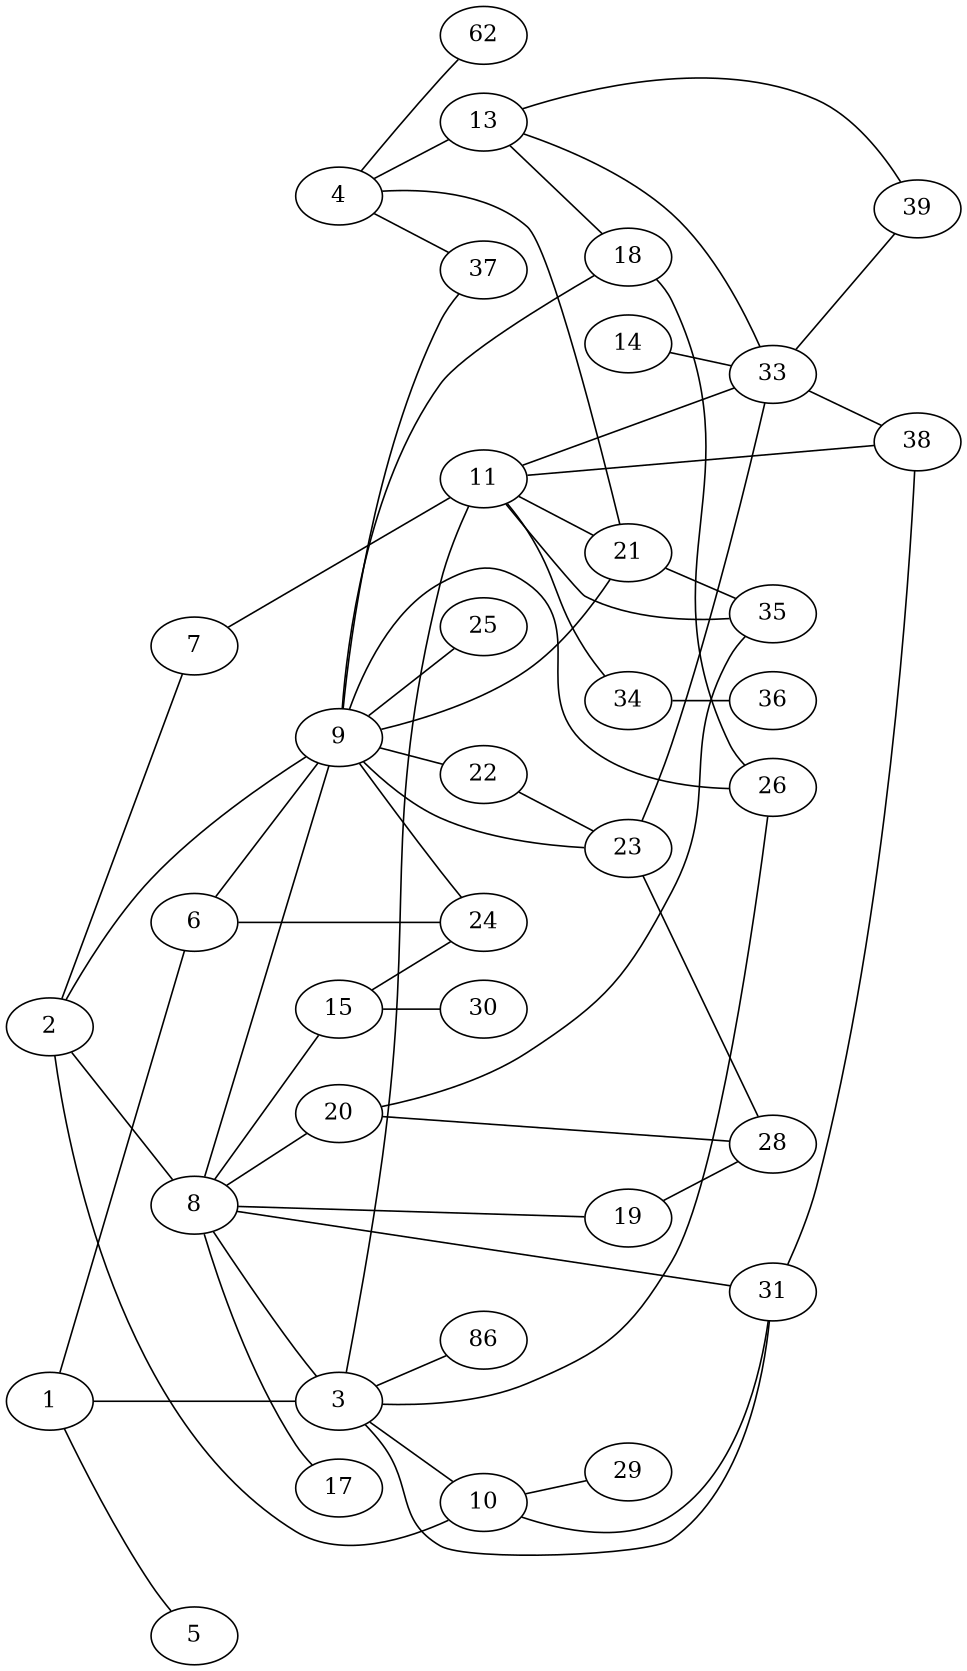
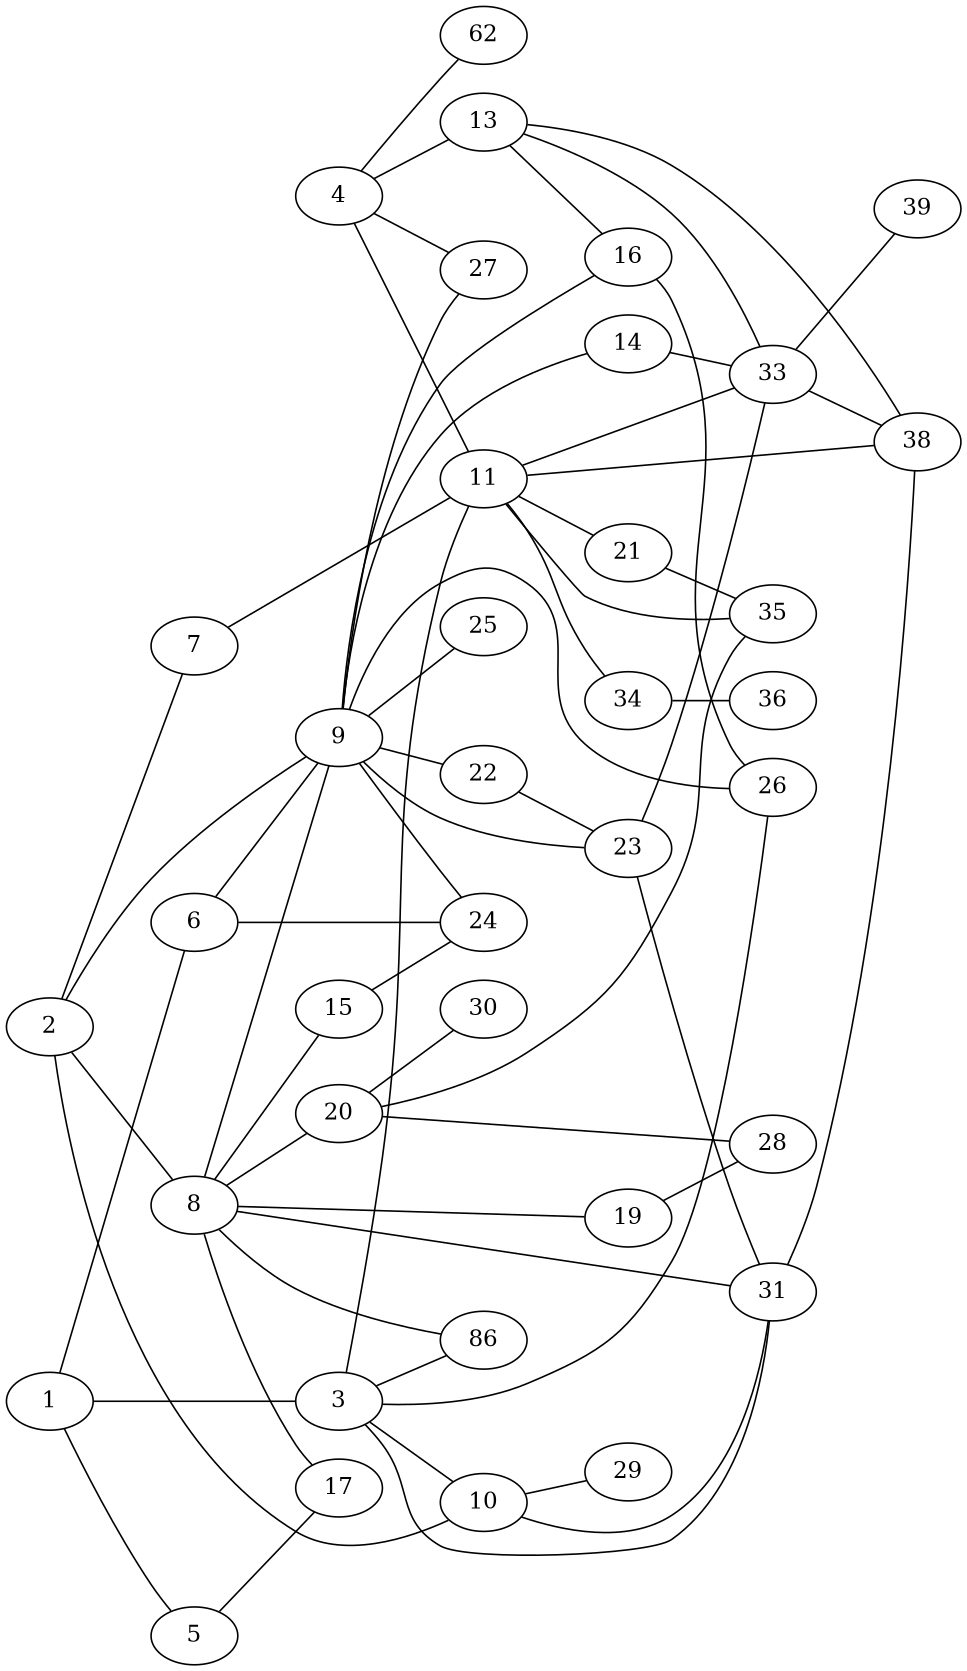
edge "13" -- "39": now "13" -- "38"
node "18": label "18" -> "16"
node "37": label "37" -> "27"
edge "4" -- "21": now "4" -- "11"
edge "21" -- "9": now "14" -- "9"
edge "23" -- "28": now "23" -- "31"
edge "15" -- "30": now "20" -- "30"
edge "8" -- "3": now "8" -- "86"
edge "17" -- "5": added
